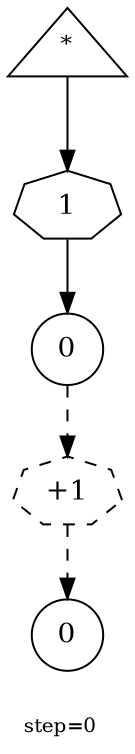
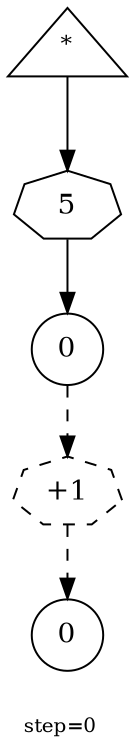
node "1": label "1" -> "5"
